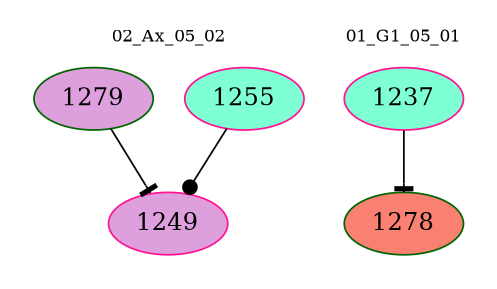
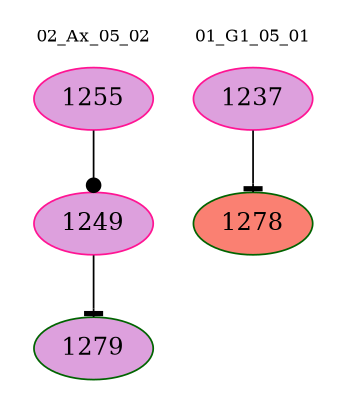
node "1255": fillcolor aquamarine -> plum
node "1237": fillcolor aquamarine -> plum
edge "1279" -> "1249": reversed
